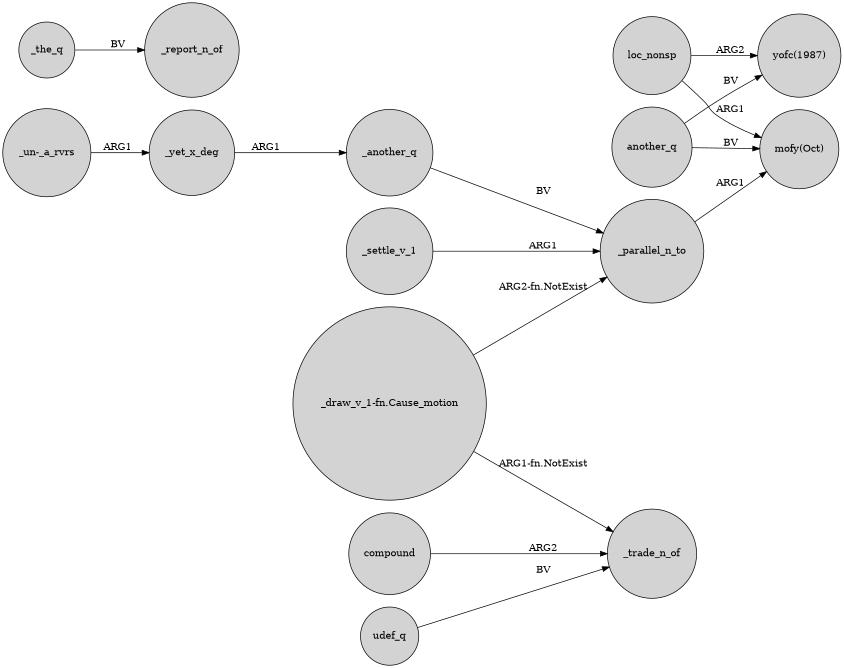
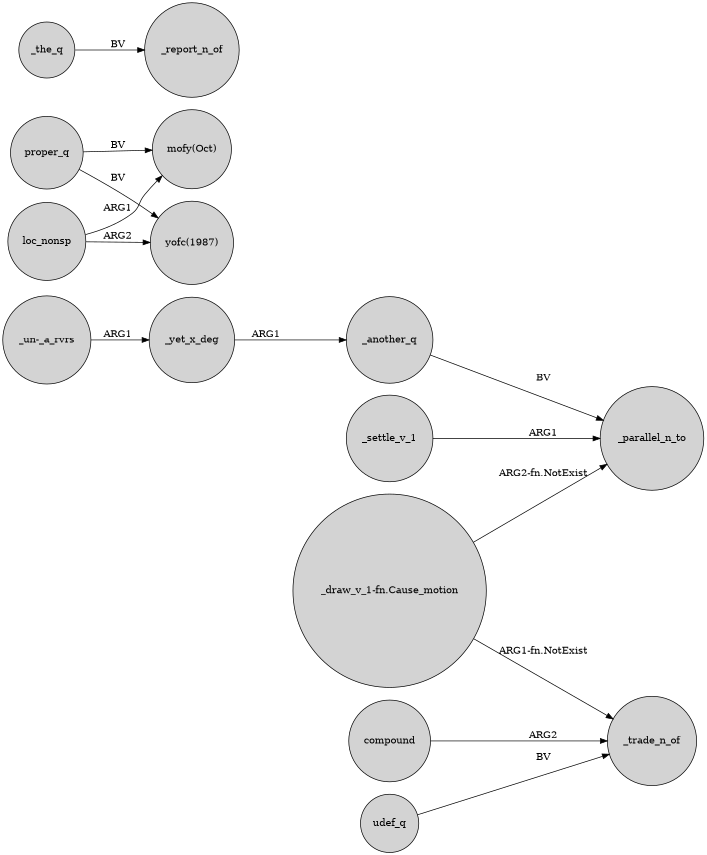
node "another_q": label "another_q" -> "proper_q"
edge "_parallel_n_to" -> "mofy(Oct)": removed, label "ARG1"
